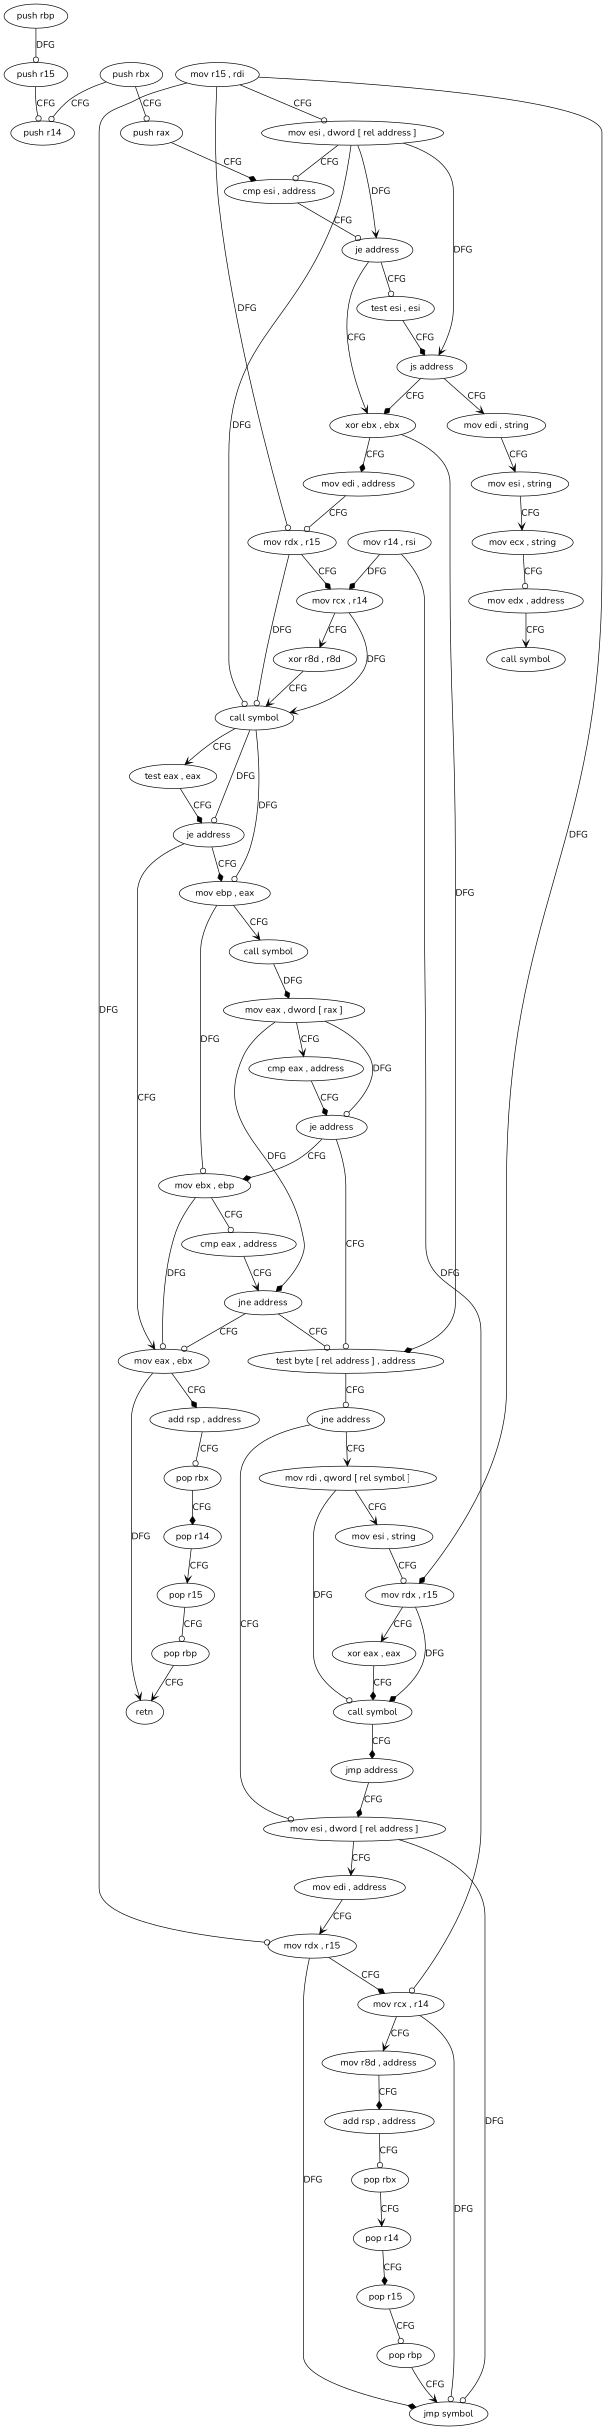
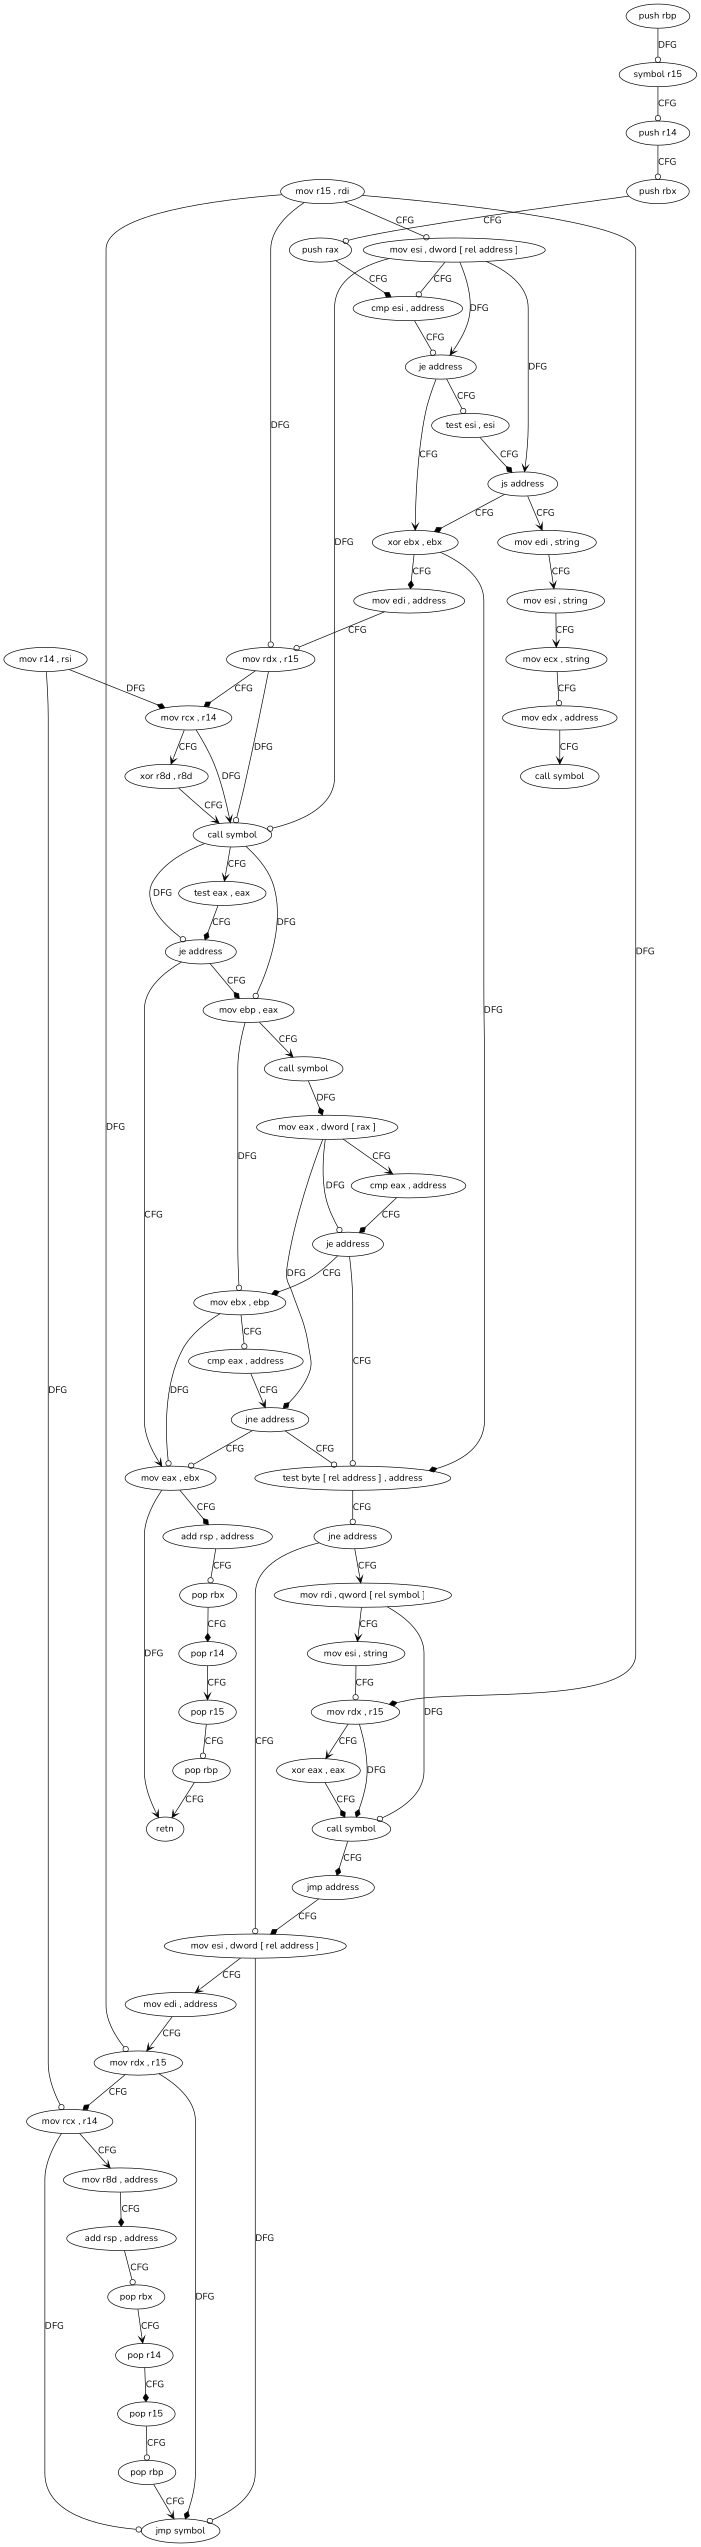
node "push r15": label "push r15" -> "symbol r15"
edge "push rbx" -> "push r14": reversed
